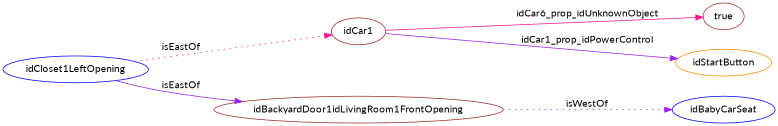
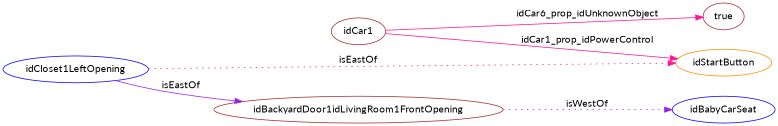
edge "idCar1" -> "idStartButton": color purple -> deeppink
edge "idCloset1LeftOpening" -> "idCar1": now "idCloset1LeftOpening" -> "idStartButton"
